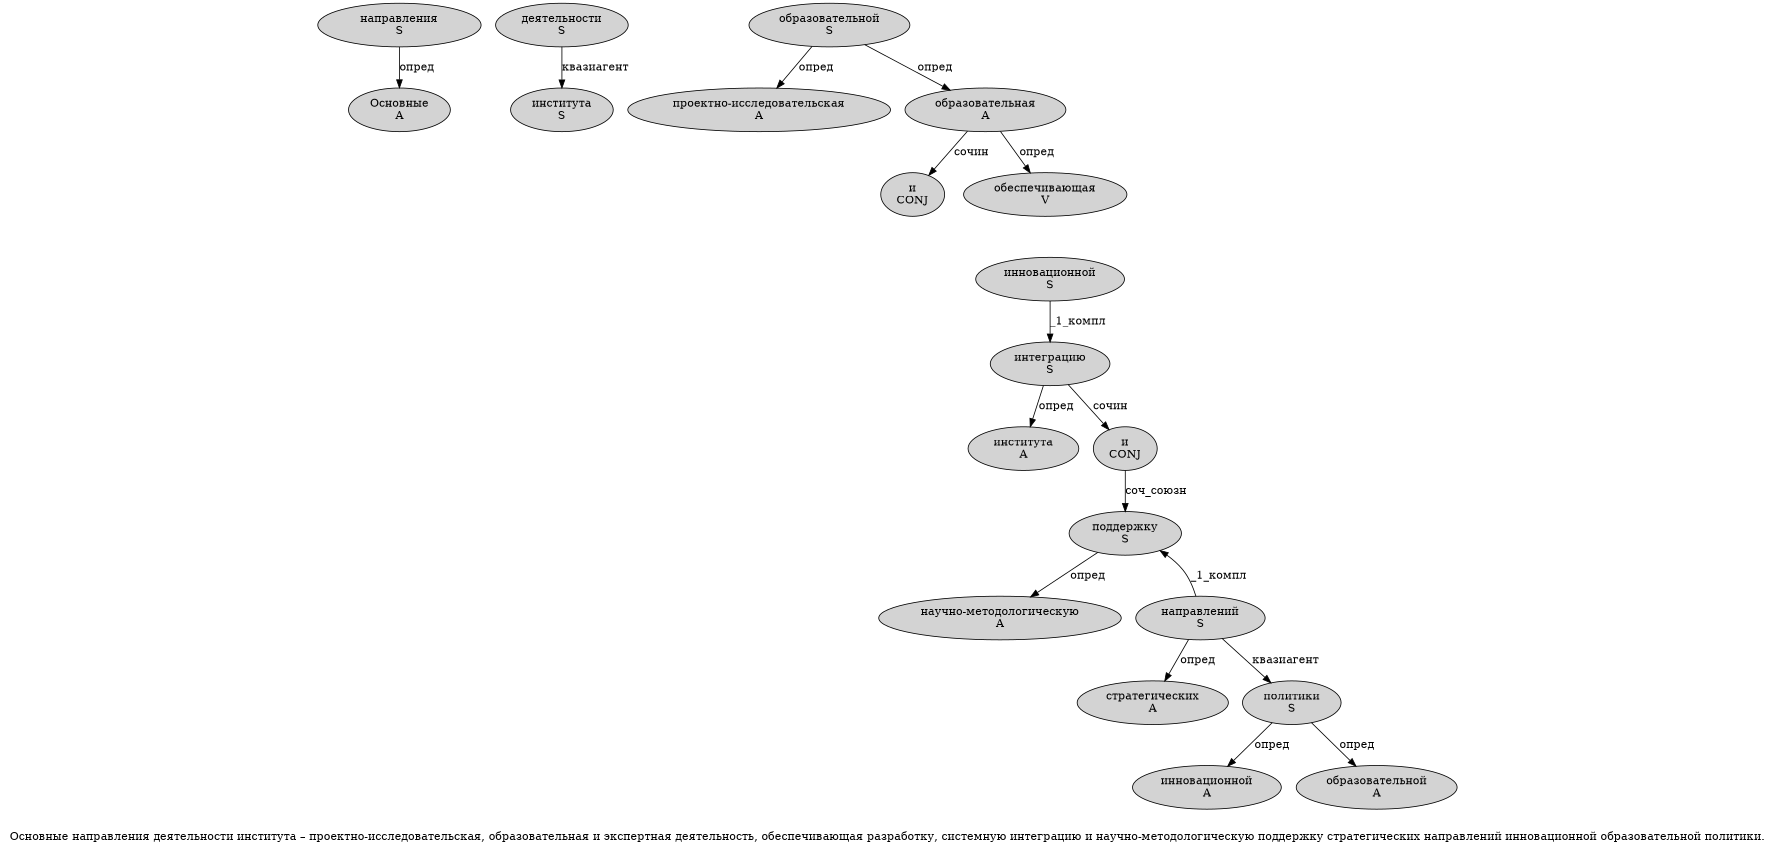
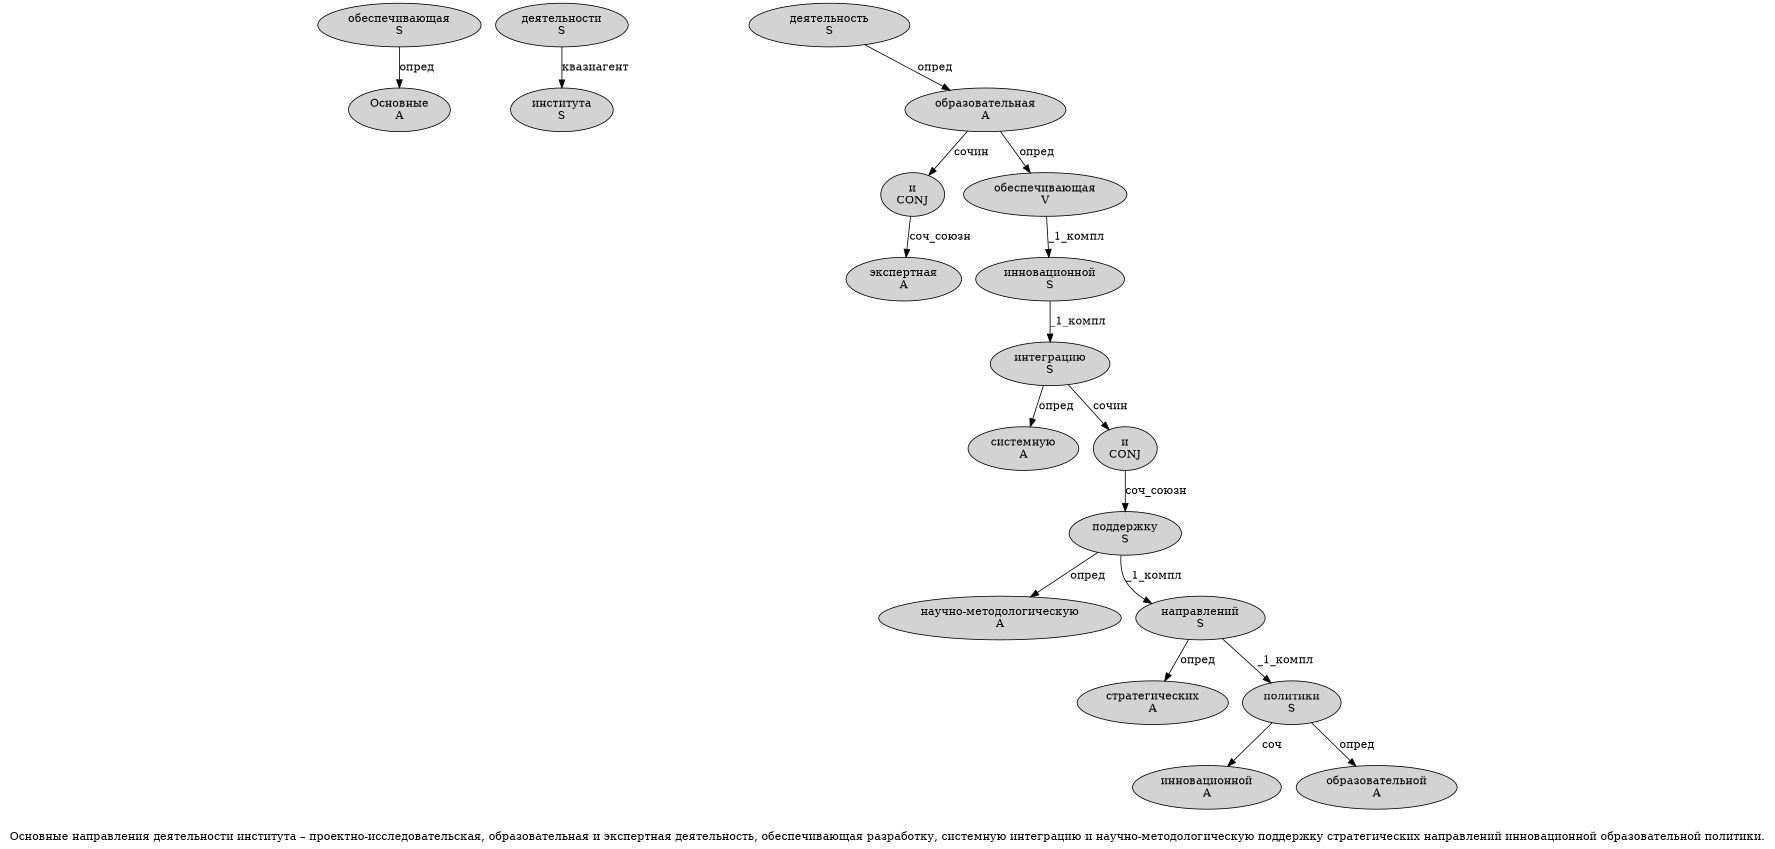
node "направления S": label "направления S" -> "обеспечивающая S"
node "образовательной S": label "образовательной S" -> "деятельность S"
node "проектно-исследовательская A": removed
edge "обеспечивающая V" -> "инновационной S": added, label "_1_компл"
node "экспертная A": added
node "института A": label "института A" -> "системную A"
edge "направлений S" -> "поддержку S": reversed
edge "направлений S" -> "политики S": label "квазиагент" -> "_1_компл"
edge "политики S" -> "инновационной A": label "опред" -> "соч"
